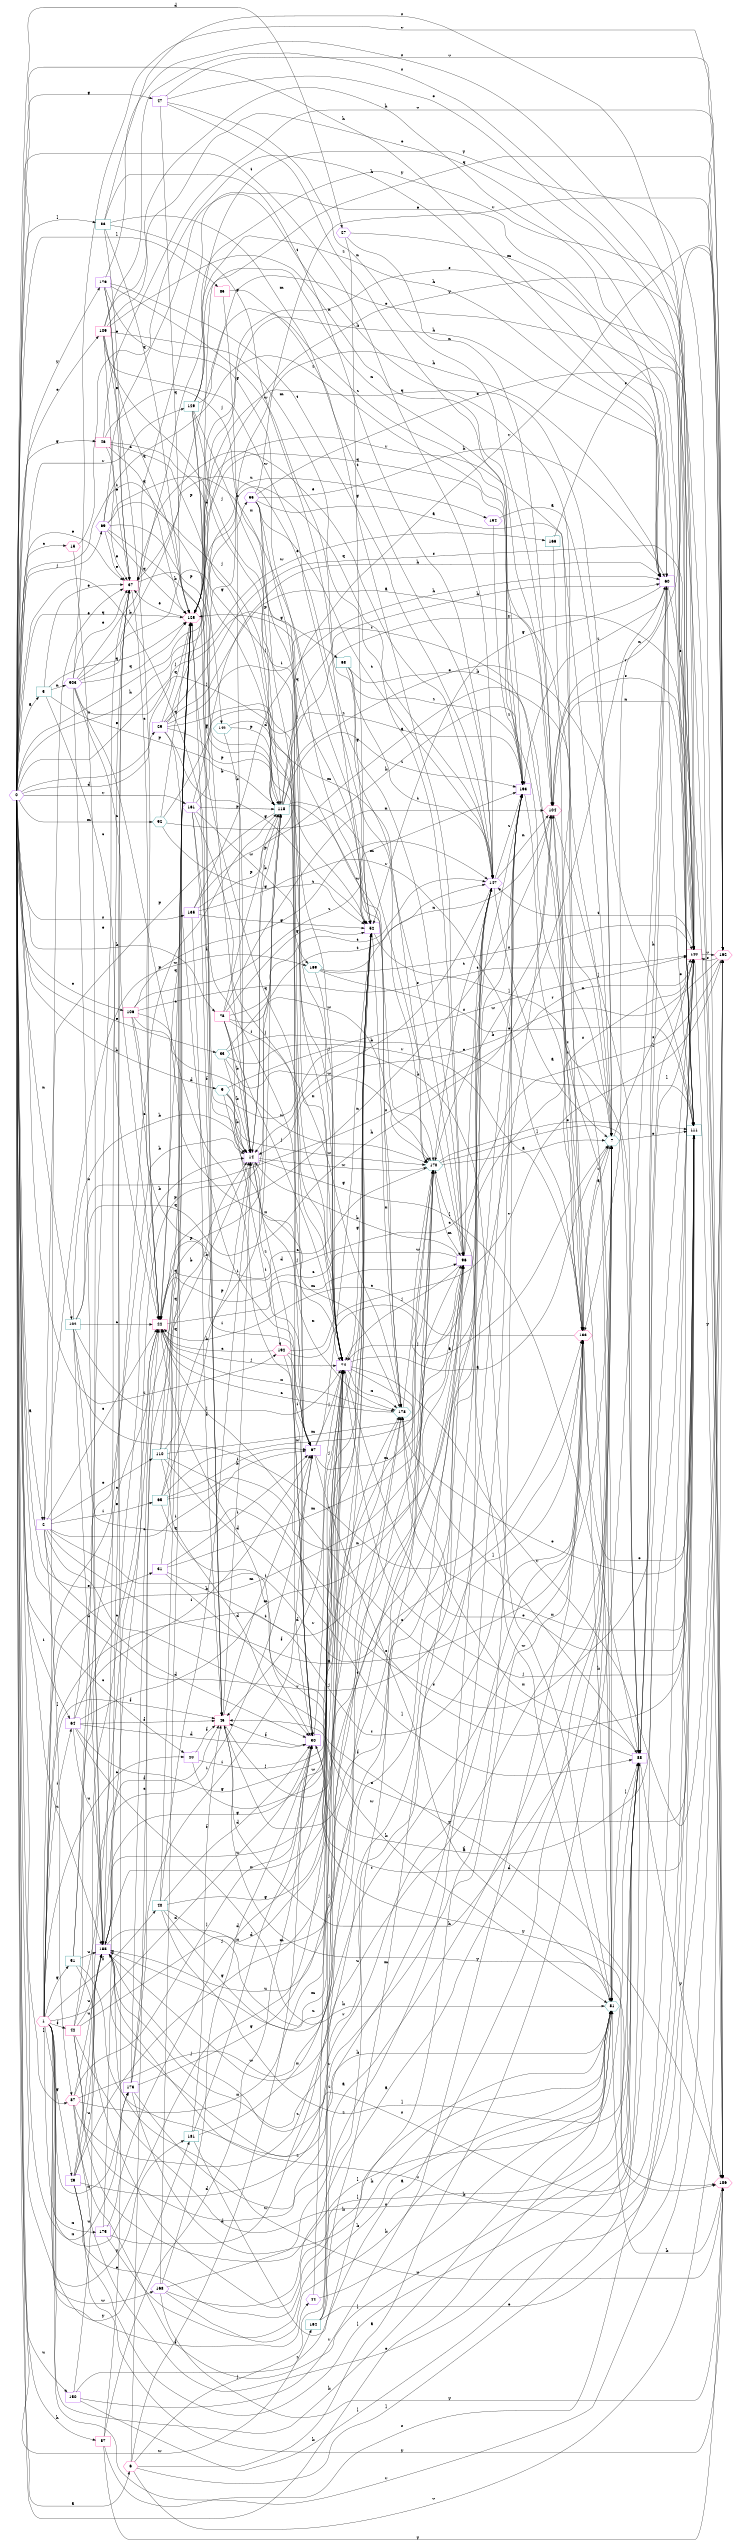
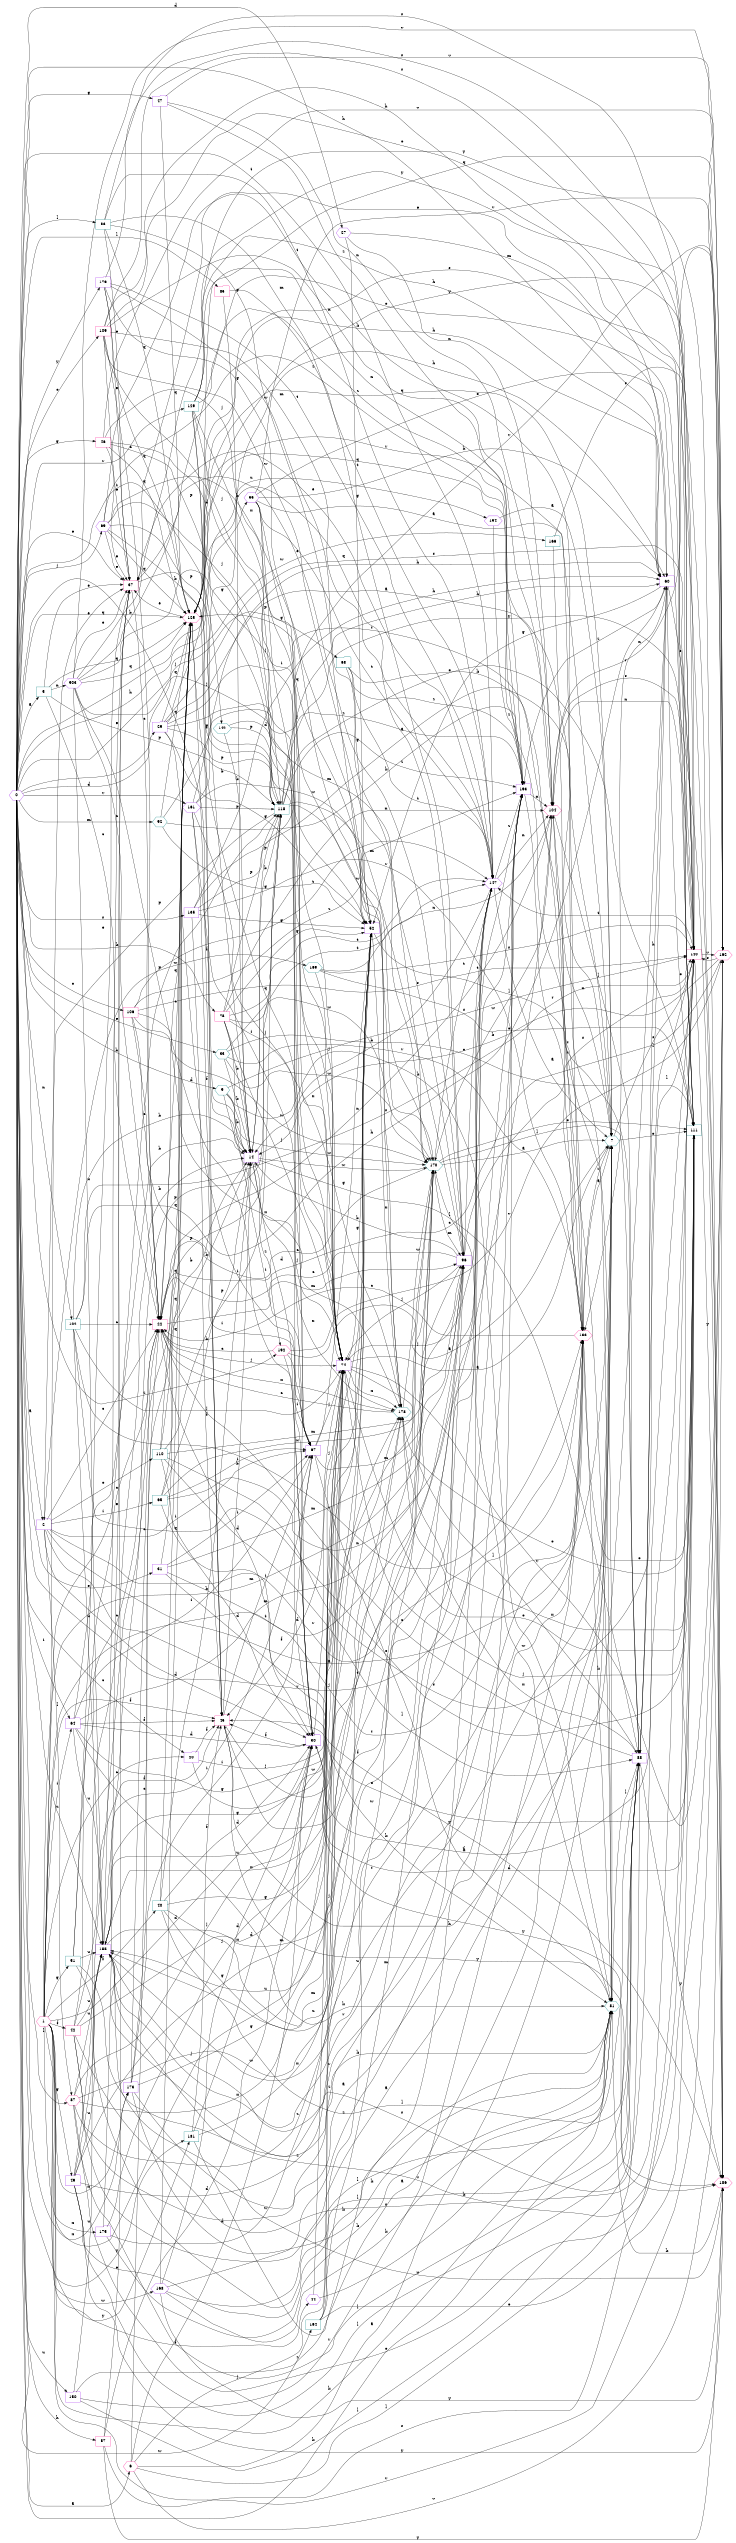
edge "47" -> "111": removed, label "o"
node "15": removed
edge "193" -> "104": added, label "n"
edge "161" -> "169": now "161" -> "170"
